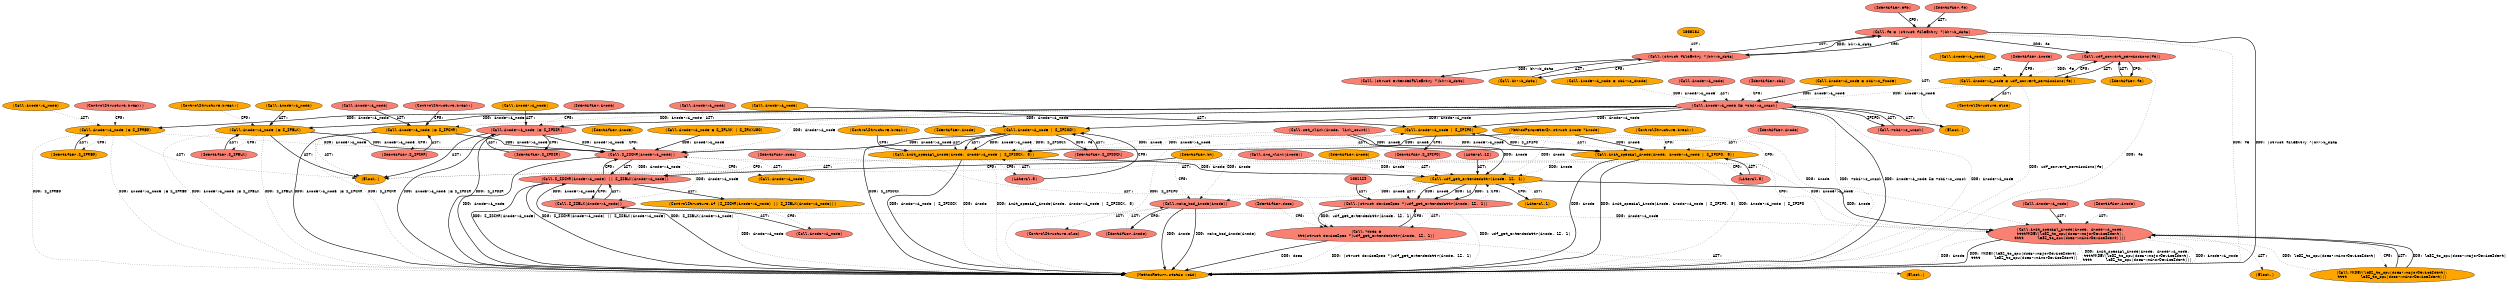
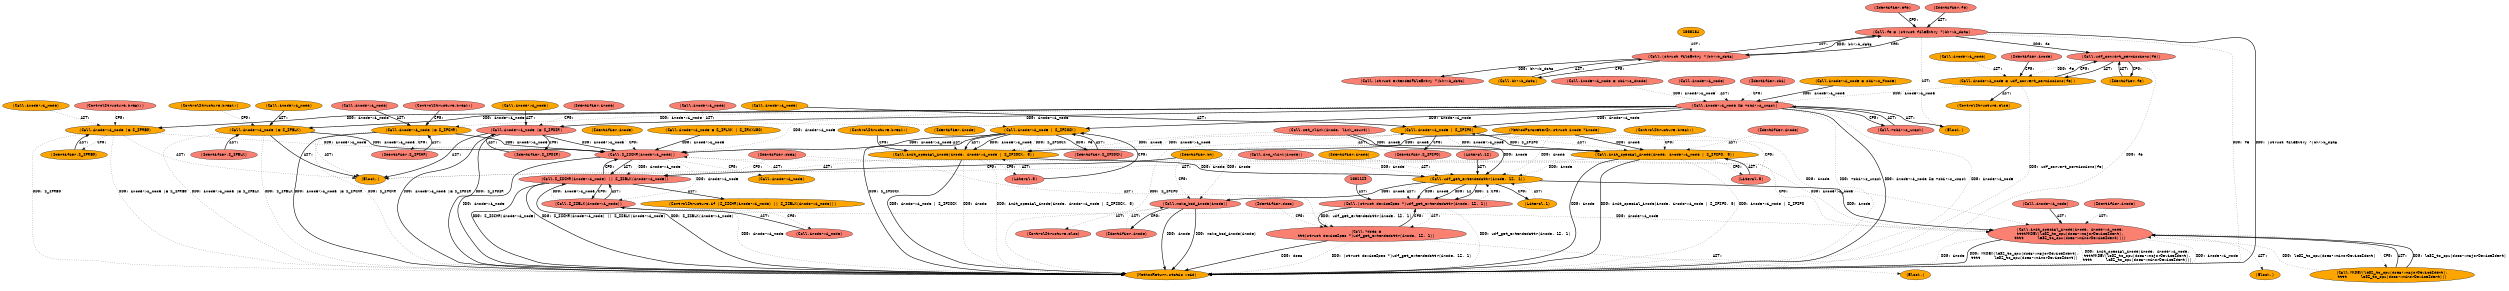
node "(Call,inode->i_mode = sbi->s_dmode)": fillcolor orange -> salmon
edge "(Call,inode->i_mode &= ~sbi->s_umask)" -> "(Call,~sbi->s_umask)": label "IFIFO: " -> "CFG: "
edge "(Call,inode->i_mode |= S_IFBLK)" -> "(Identifier,S_IFBLK)": removed, label "CFG:"
edge "(Call,udf_get_extendedattr(inode, 12, 1))" -> "(Call,make_bad_inode(inode))": style dotted -> bold
